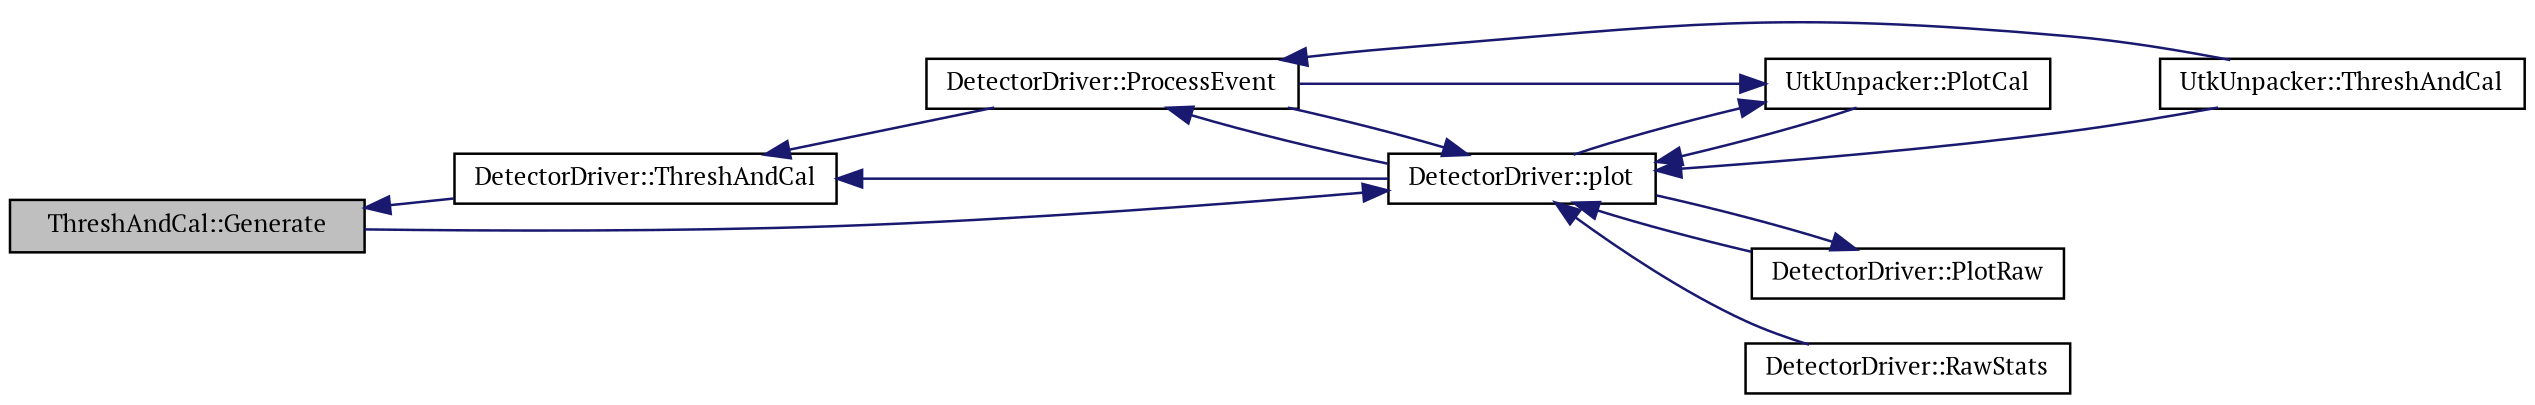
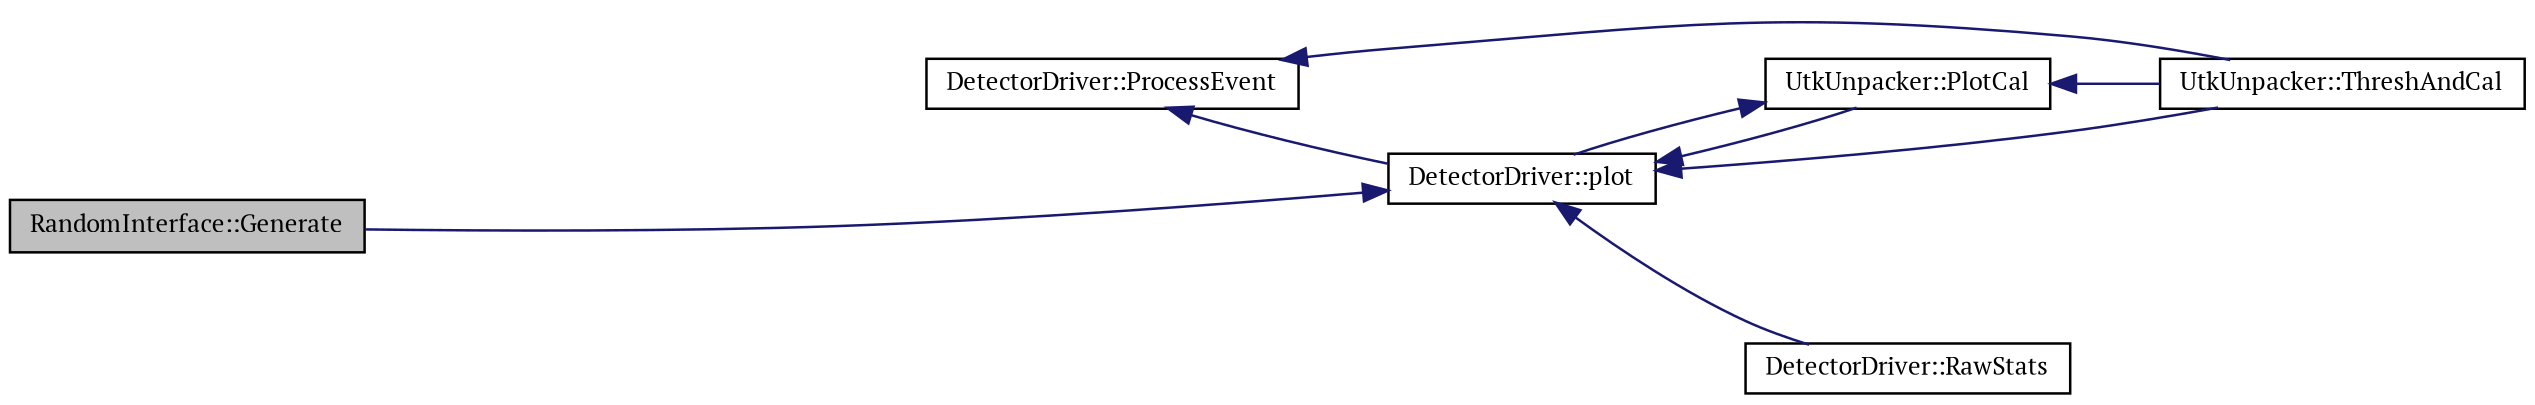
edge "DetectorDriver::ProcessEvent" -> "UtkUnpacker::PlotCal": now "UtkUnpacker::ThreshAndCal" -> "UtkUnpacker::PlotCal"
edge "DetectorDriver::ProcessEvent" -> "DetectorDriver::plot": removed
node "DetectorDriver::ThreshAndCal": removed
node "ThreshAndCal::Generate": label "ThreshAndCal::Generate" -> "RandomInterface::Generate"
node "DetectorDriver::PlotRaw": removed
